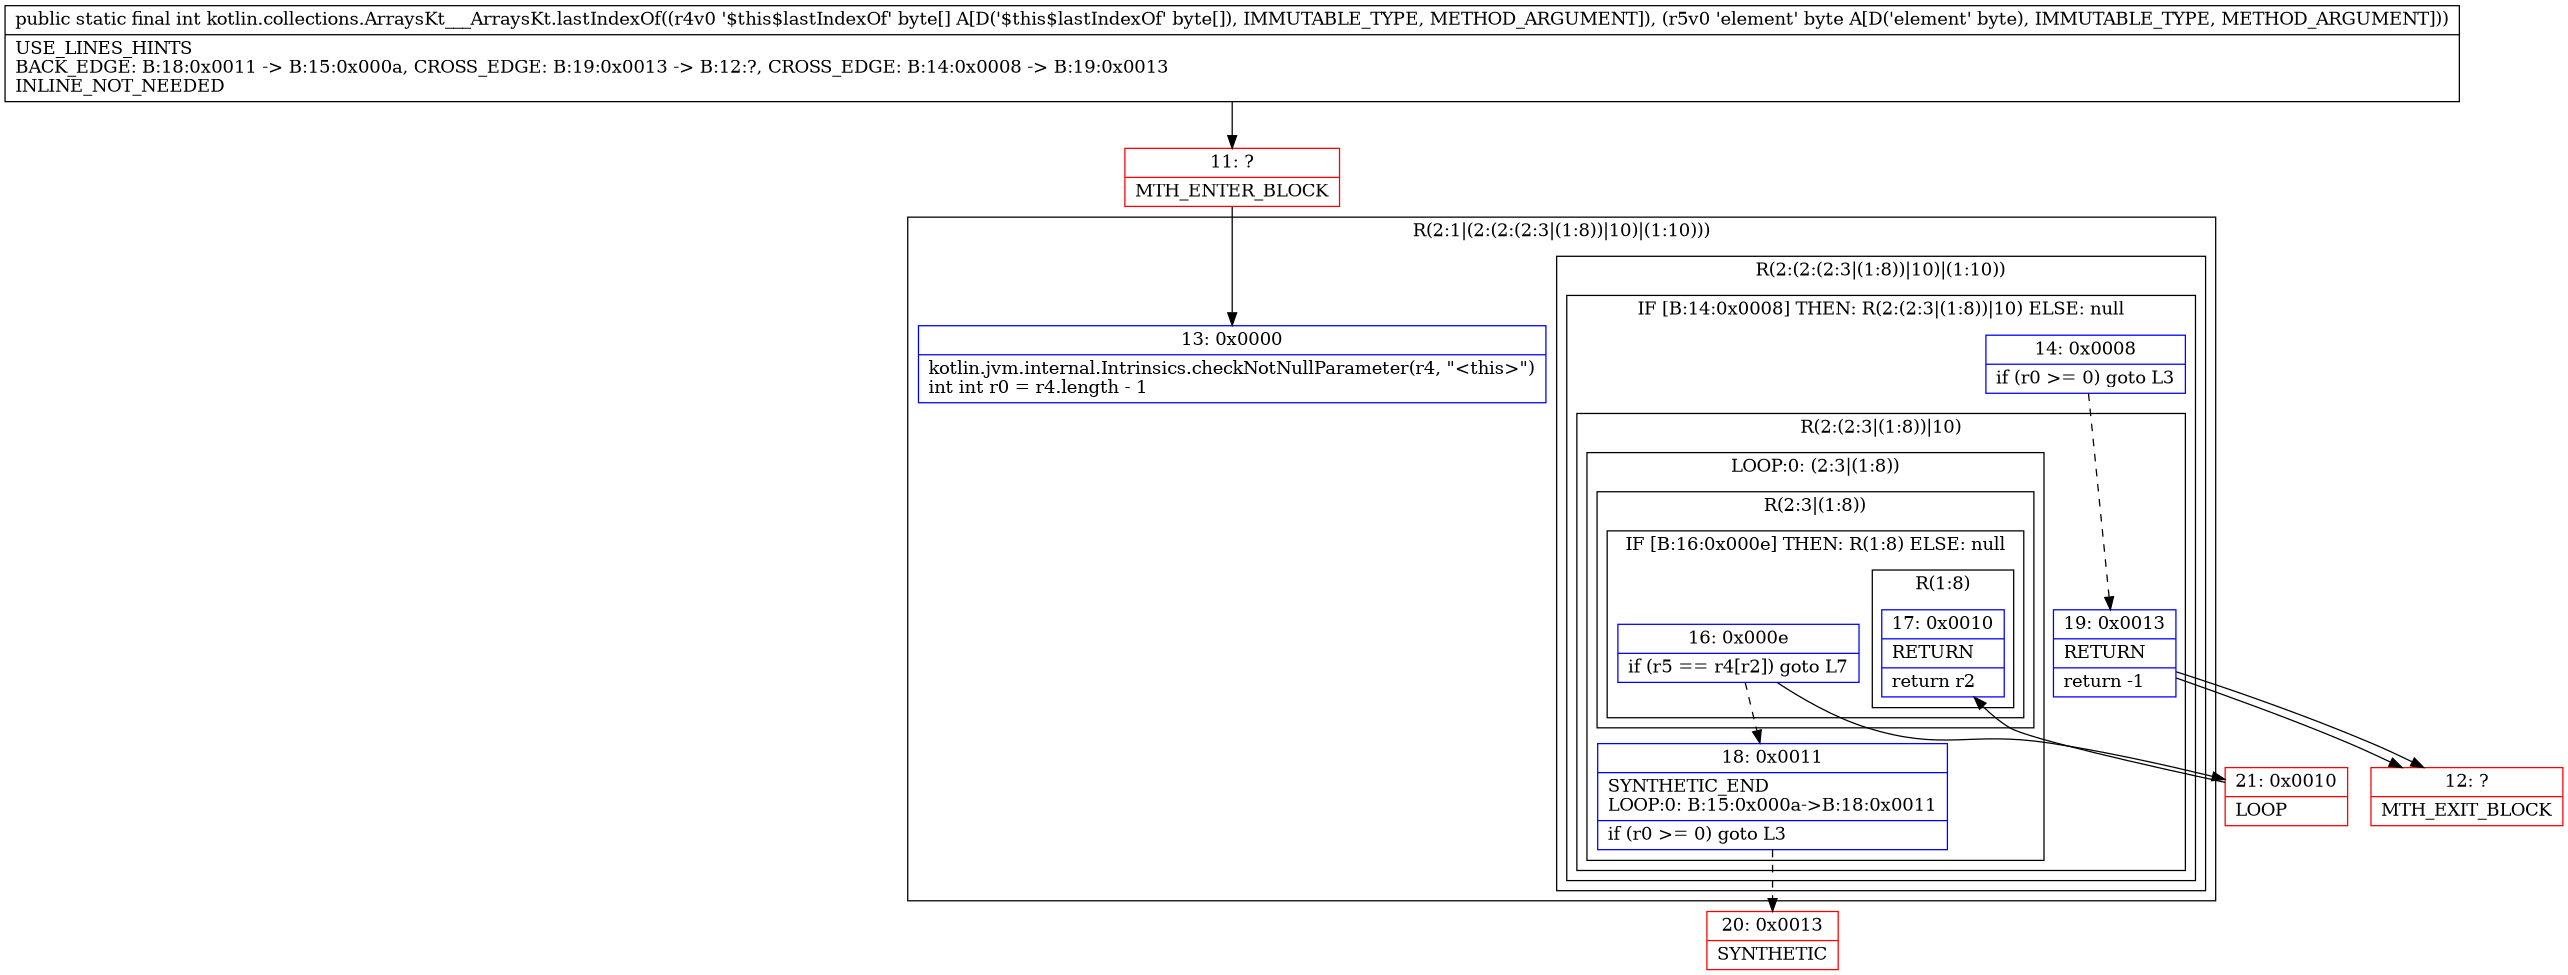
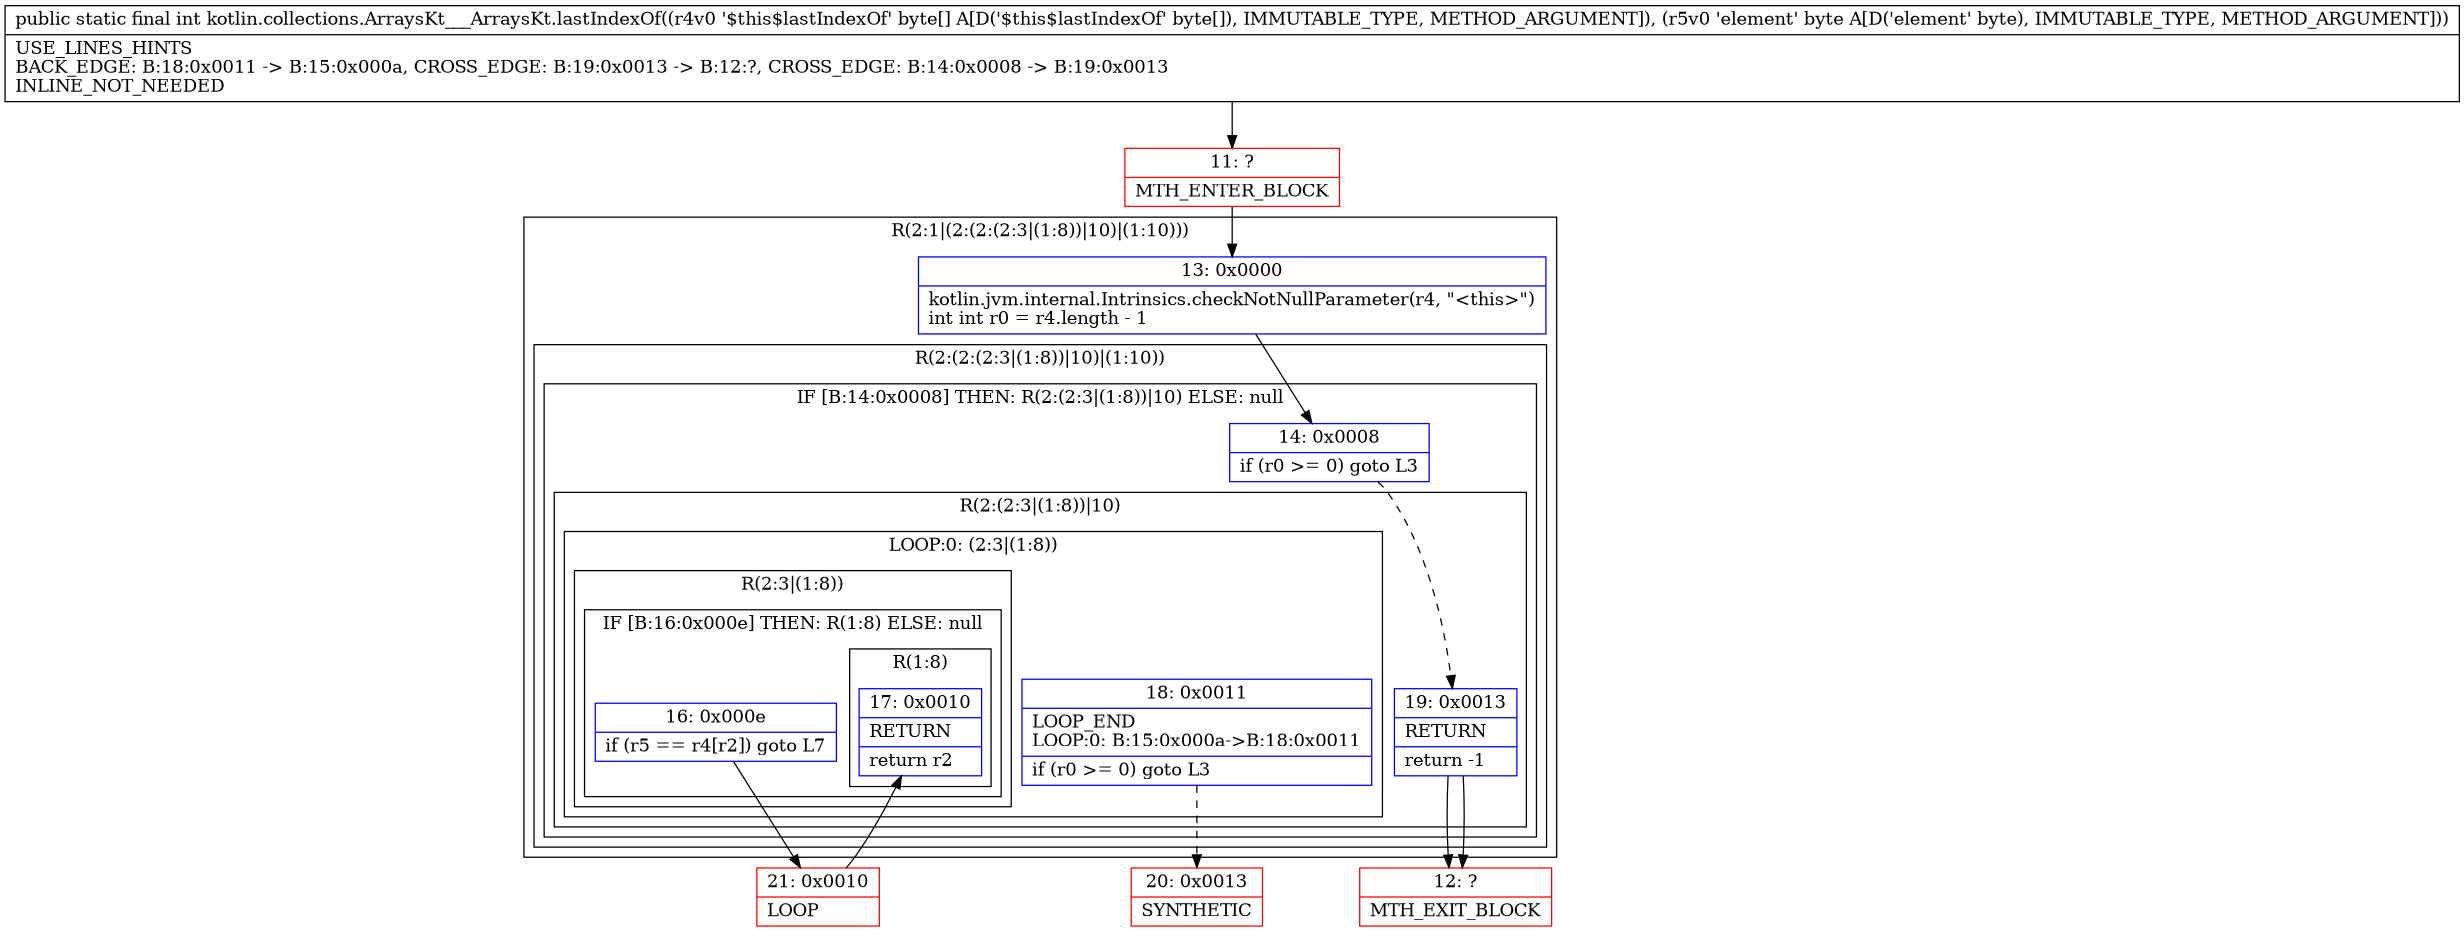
edge "13: 0x0000" -> "14: 0x0008": added
edge "16: 0x000e" -> "18: 0x0011": removed
node "18: 0x0011": text "SYNTHETIC_END" -> "LOOP_END"
